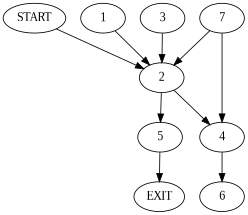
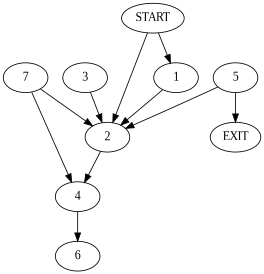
edge "START" -> "1": added
edge "2" -> "5": reversed
